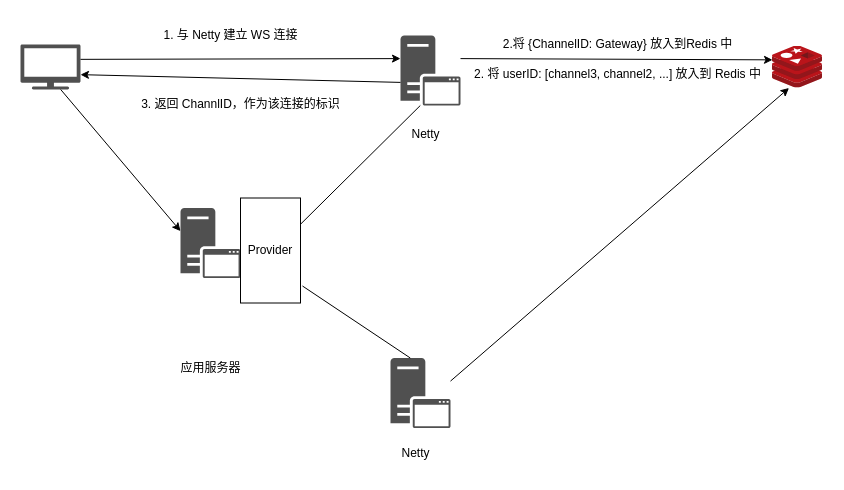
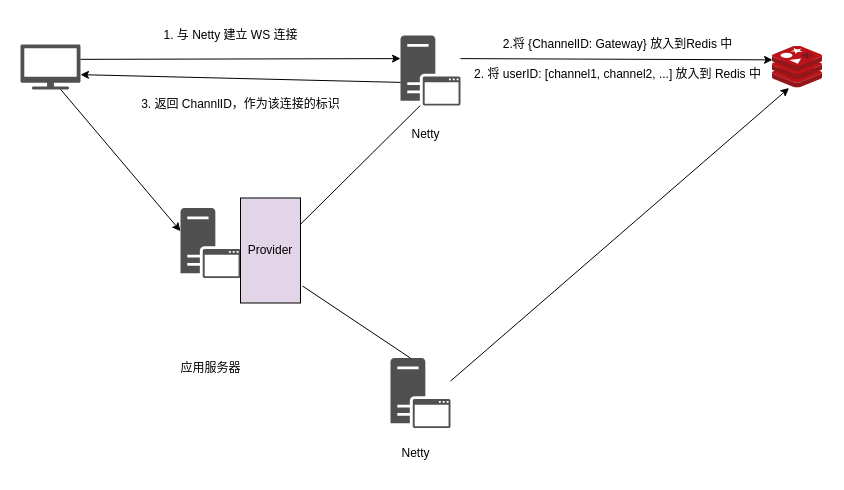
node "2. 将 userID: [channel3, channel2, ...] 放入到 Redis 中": label "2. 将 userID: [channel3, channel2, ...] 放入到 Redis 中" -> "2. 将 userID: [channel1, channel2, ...] 放入到 Redis 中"
node "Provider": fillcolor #ffffff -> #e1d5e7
